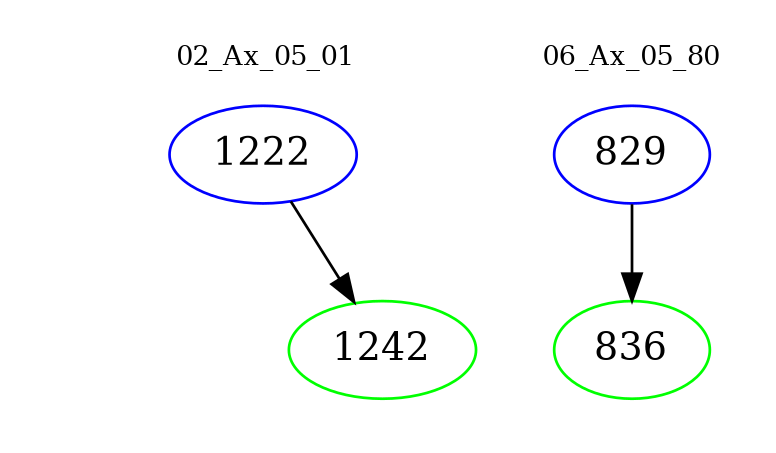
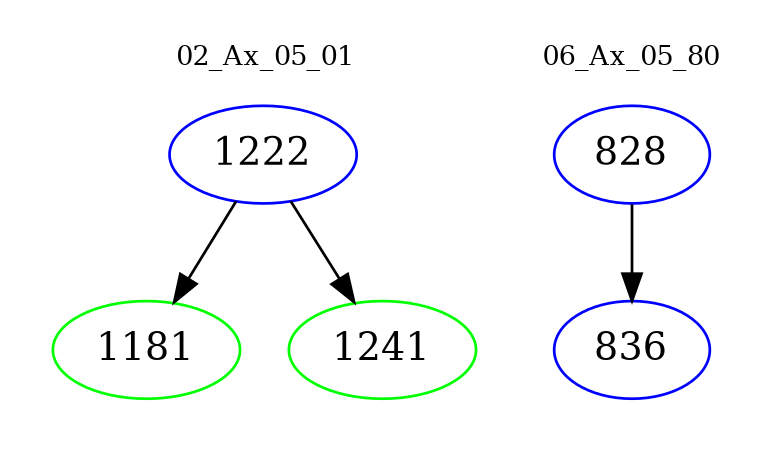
node "829": label "829" -> "828"
node "1181": added
node "1242": label "1242" -> "1241"
node "836": color green -> blue
